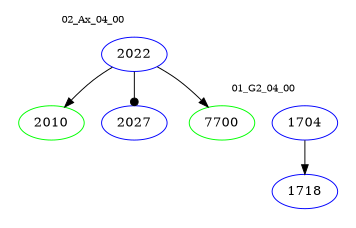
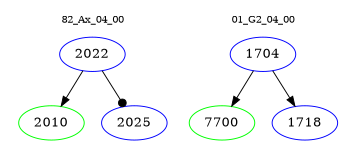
cluster "02_Ax_04_00": label "02_Ax_04_00" -> "82_Ax_04_00"
edge "2022" -> "7700": now "1704" -> "7700"
node "2027": label "2027" -> "2025"
